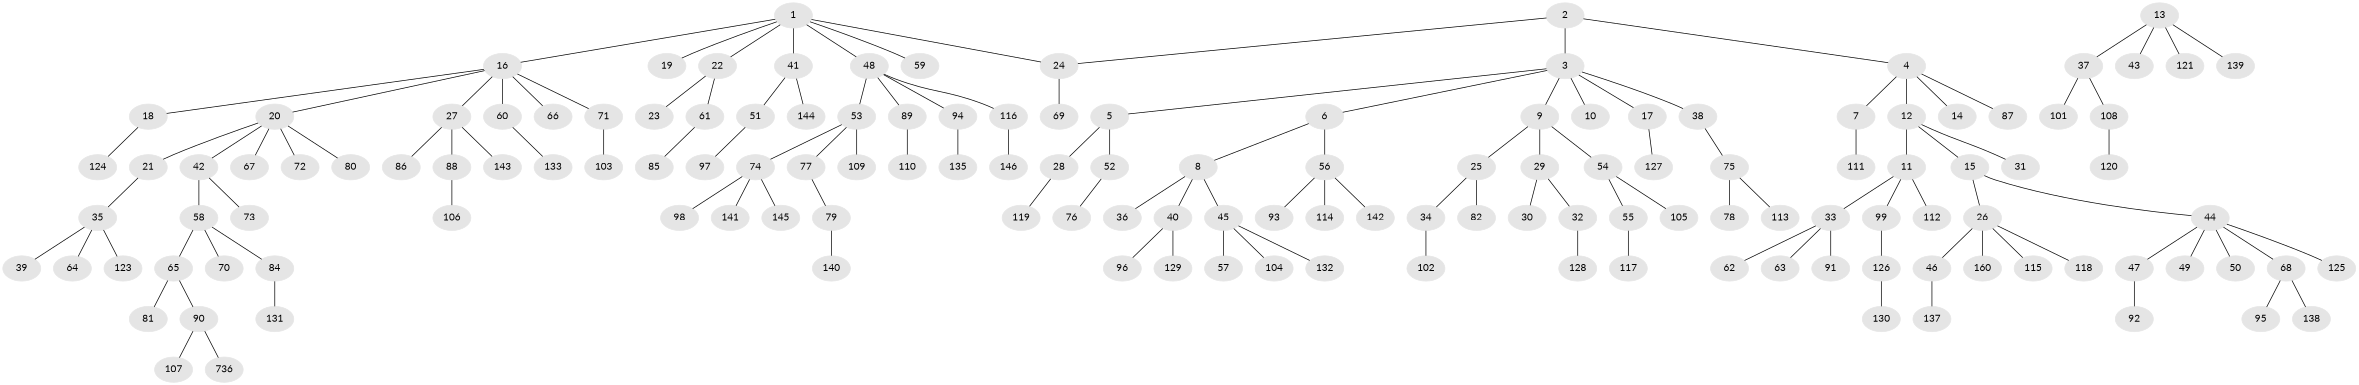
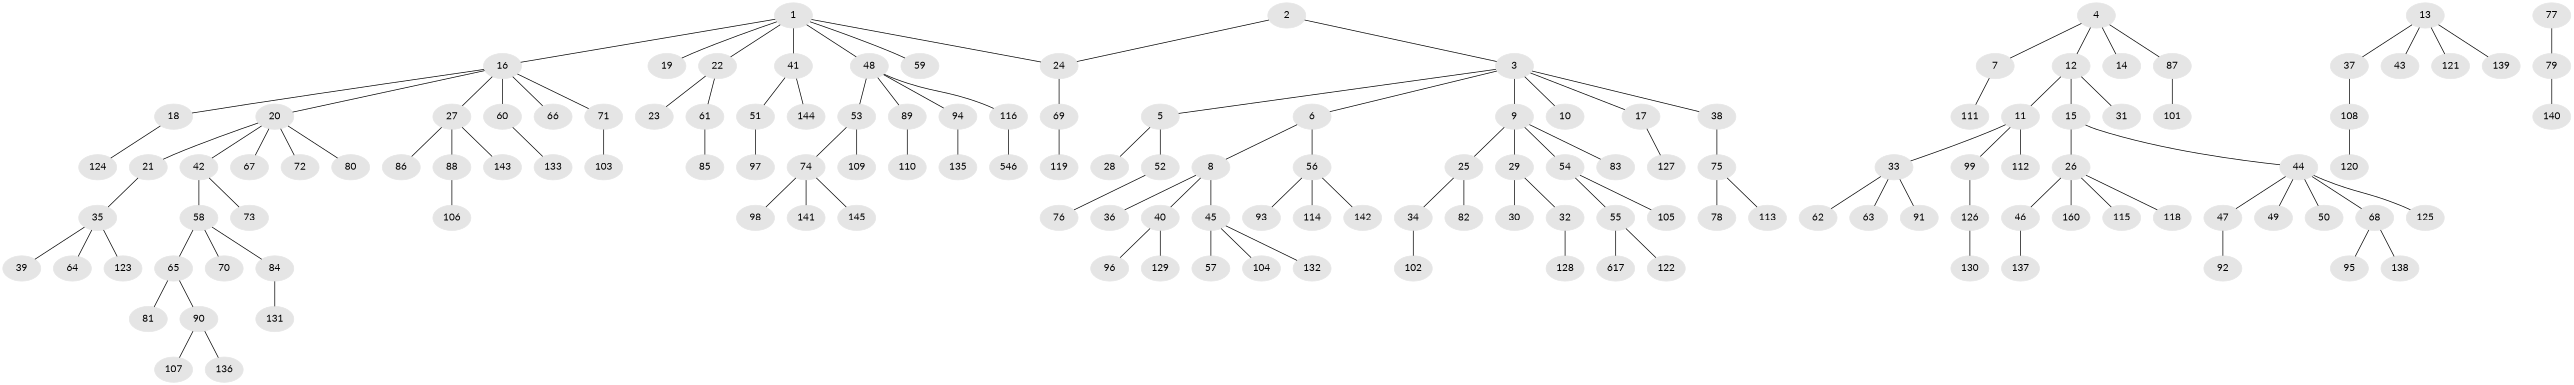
edge "2" -- "4": removed
edge "37" -- "101": now "87" -- "101"
edge "53" -- "77": removed
node "146": label "146" -> "546"
node "83": added
edge "28" -- "119": now "69" -- "119"
node "117": label "117" -> "617"
node "122": added
node "736": label "736" -> "136"
